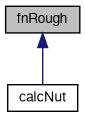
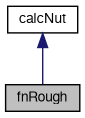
edge "calcNut" -> "fnRough": reversed
